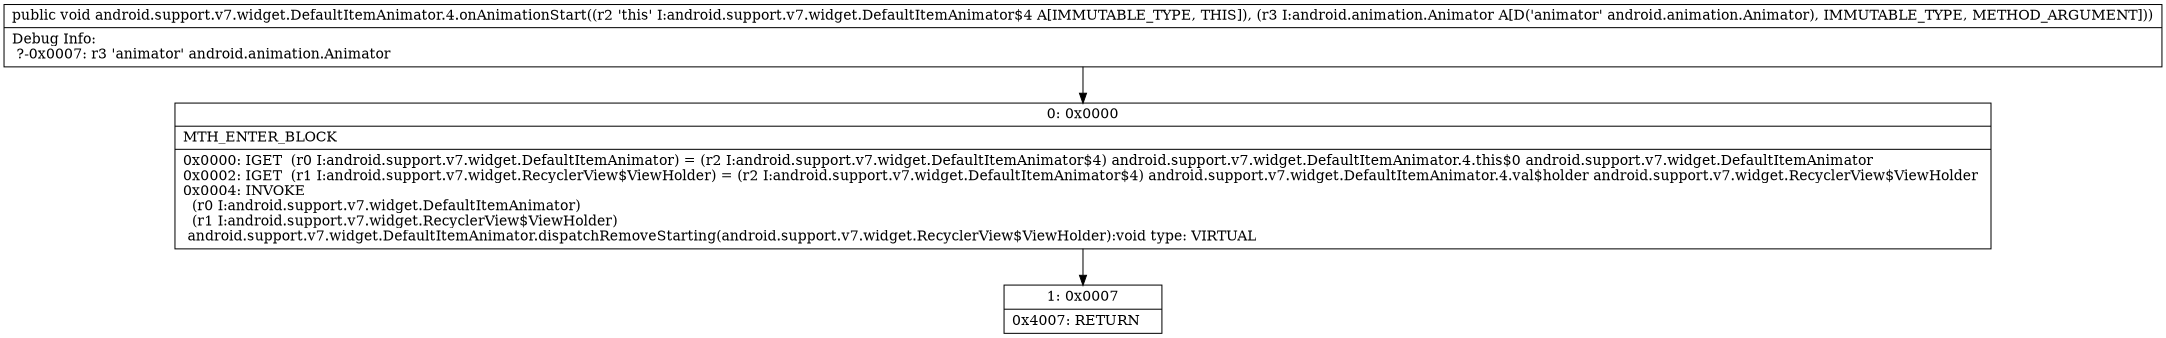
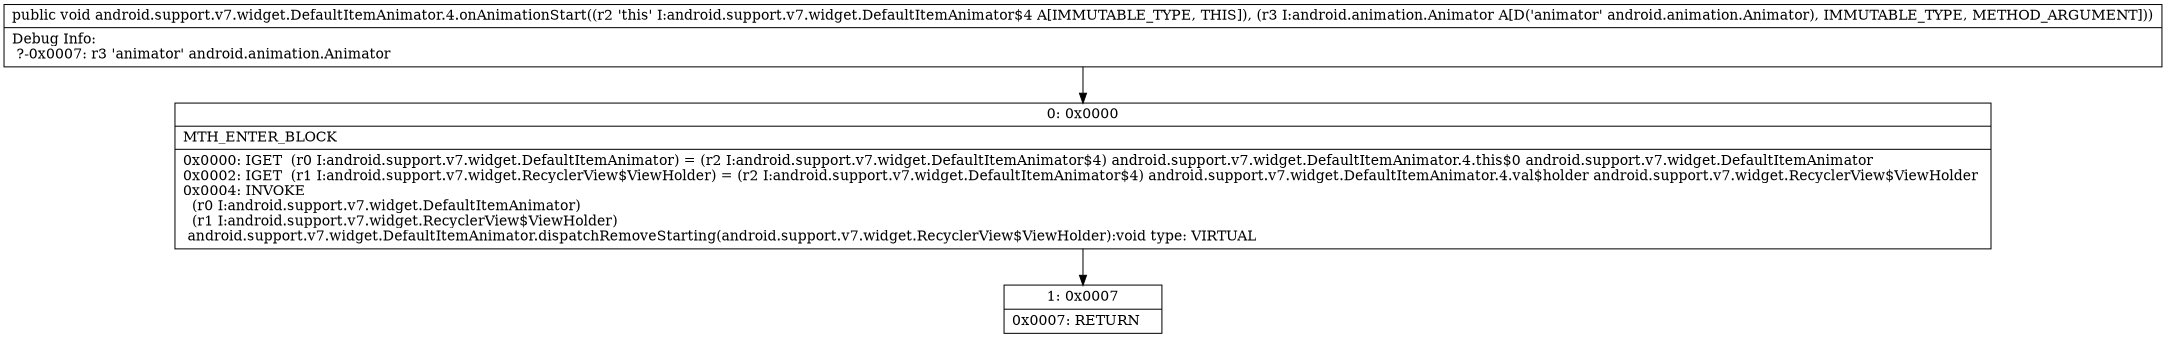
node "1: 0x0007": text "0x4007: RETURN" -> "0x0007: RETURN"
